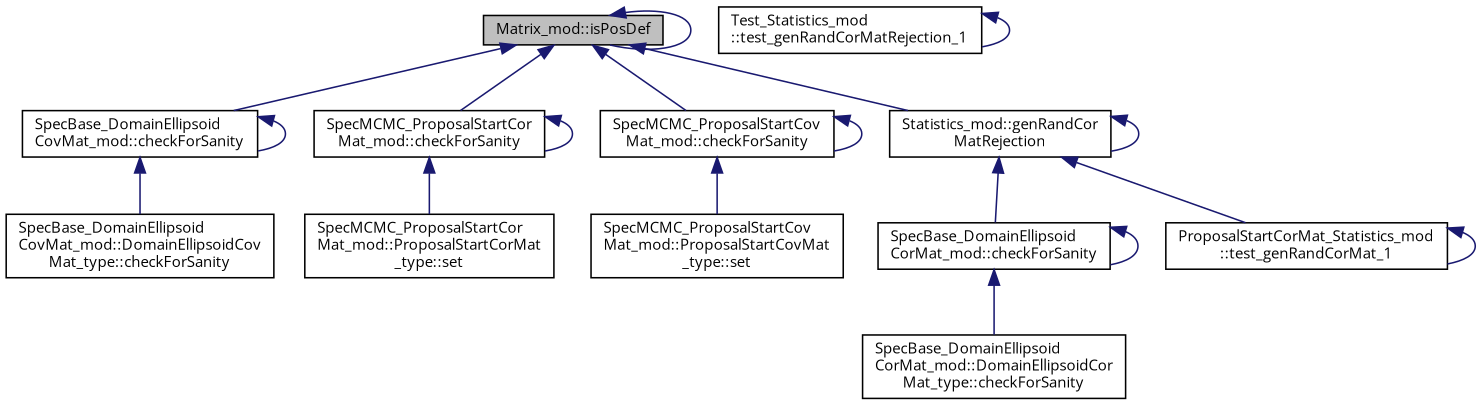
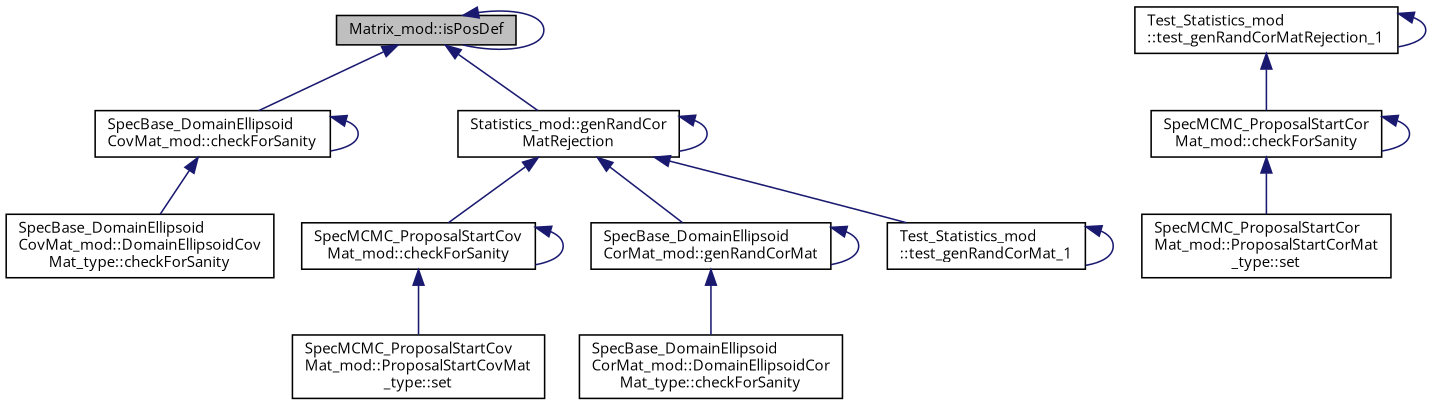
edge "SpecMCMC_ProposalStartCor Mat_mod::checkForSanity" -> "Matrix_mod::isPosDef": now "SpecMCMC_ProposalStartCor Mat_mod::checkForSanity" -> "Test_Statistics_mod ::test_genRandCorMatRejection_1"
edge "SpecMCMC_ProposalStartCov Mat_mod::checkForSanity" -> "Matrix_mod::isPosDef": now "SpecMCMC_ProposalStartCov Mat_mod::checkForSanity" -> "Statistics_mod::genRandCor MatRejection"
node "SpecBase_DomainEllipsoid CorMat_mod::checkForSanity": label "SpecBase_DomainEllipsoid CorMat_mod::checkForSanity" -> "SpecBase_DomainEllipsoid CorMat_mod::genRandCorMat"
node "ProposalStartCorMat_Statistics_mod ::test_genRandCorMat_1": label "ProposalStartCorMat_Statistics_mod ::test_genRandCorMat_1" -> "Test_Statistics_mod ::test_genRandCorMat_1"
